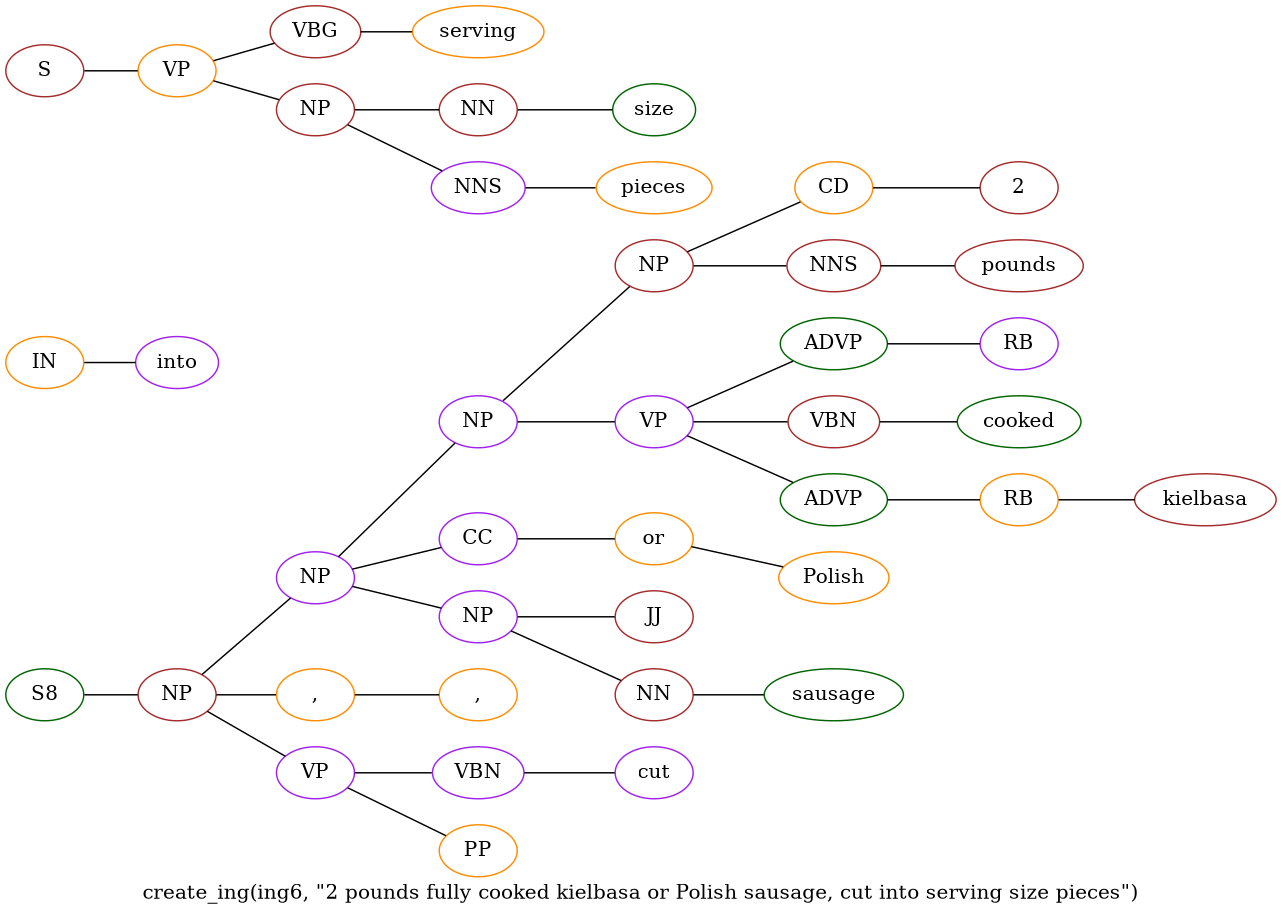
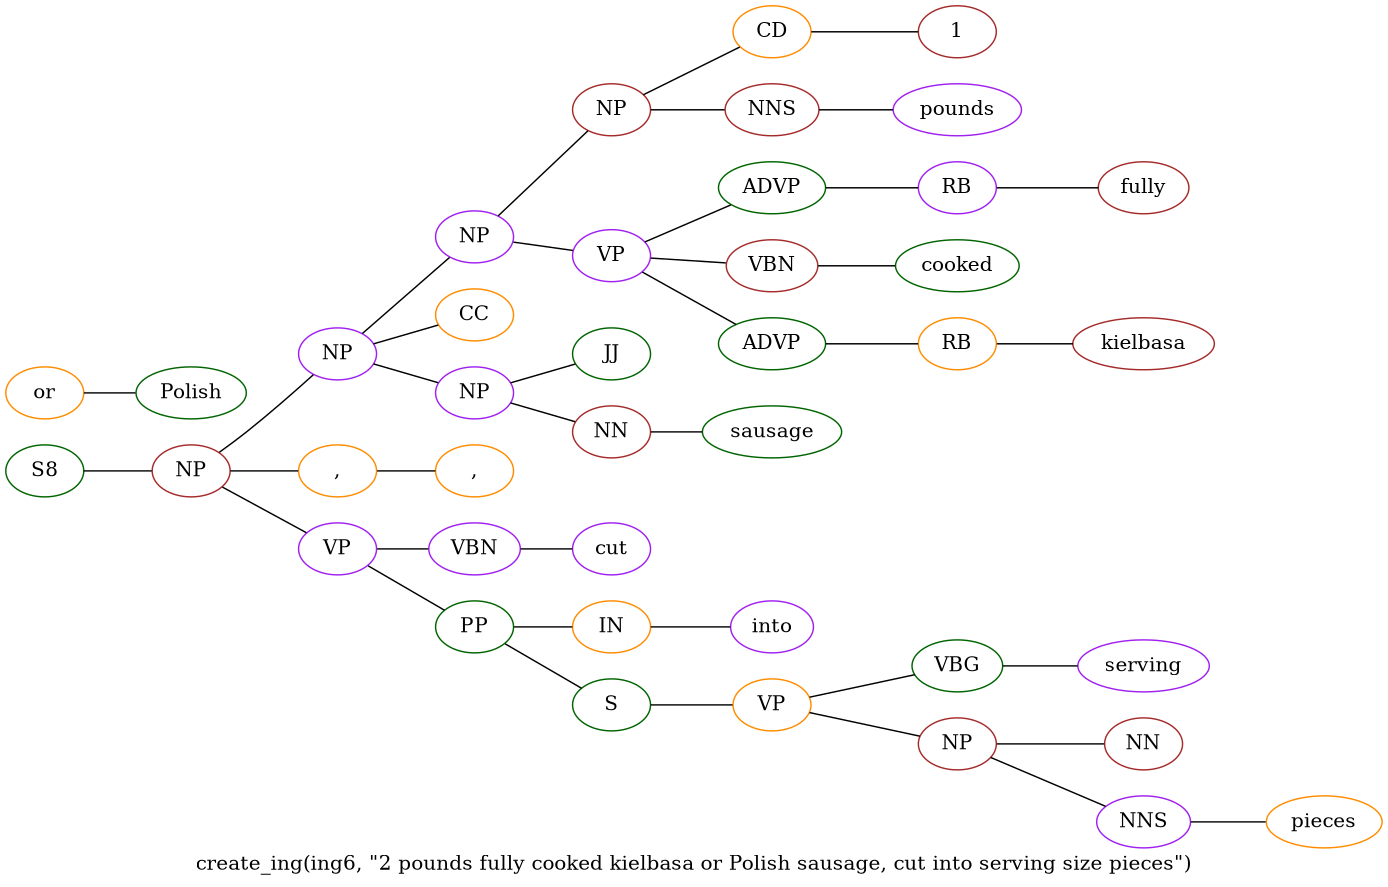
node "VBG": color brown -> darkgreen
node "serving": color darkorange -> purple
node "S": color brown -> darkgreen
node "size": removed
node "2": label "2" -> "1"
node "fully": added
node "pounds": color brown -> purple
node "CC": color purple -> darkorange
edge "CC" -- "or": removed
node "Polish": color darkorange -> darkgreen
node "JJ": color brown -> darkgreen
edge "PP" -- "IN": added
edge "PP" -- "S": added
node "PP": color darkorange -> darkgreen
